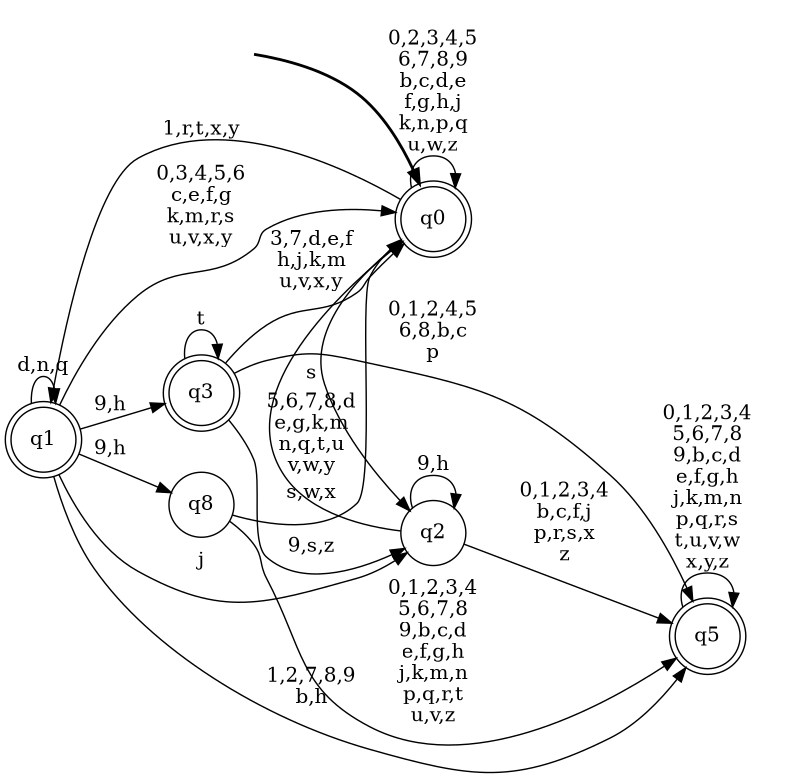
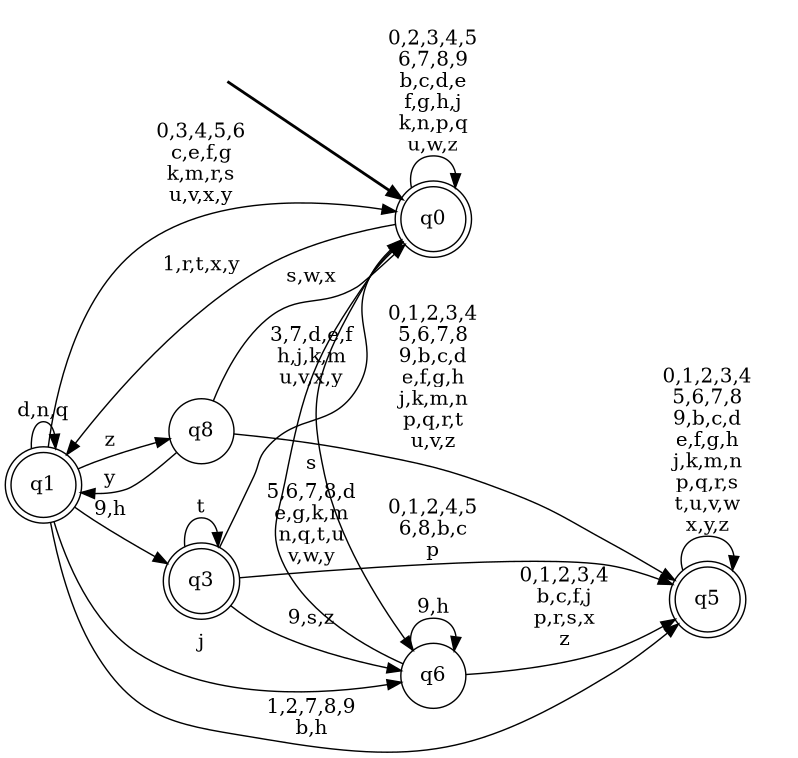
edge "q1" -> "q8": label "9,h" -> "z"
edge "q8" -> "q1": added, label "y"
node "q2": label "q2" -> "q6"
